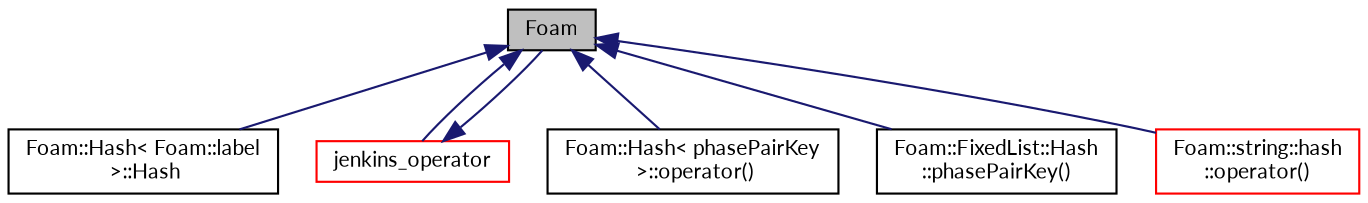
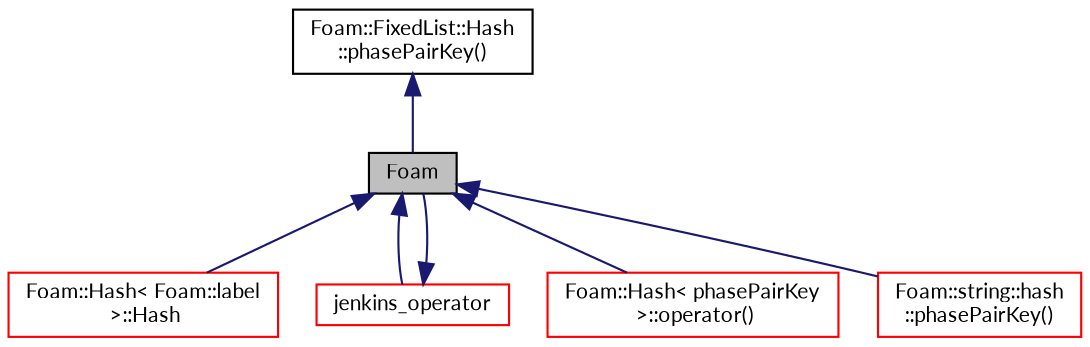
edge "Foam::FixedList::Hash ::phasePairKey()" -> "Foam": reversed
node "Foam::Hash< Foam::label >::Hash": color black -> red
node "Foam::Hash< phasePairKey >::operator()": color black -> red
node "Foam::string::hash ::operator()": label "Foam::string::hash ::operator()" -> "Foam::string::hash ::phasePairKey()"
